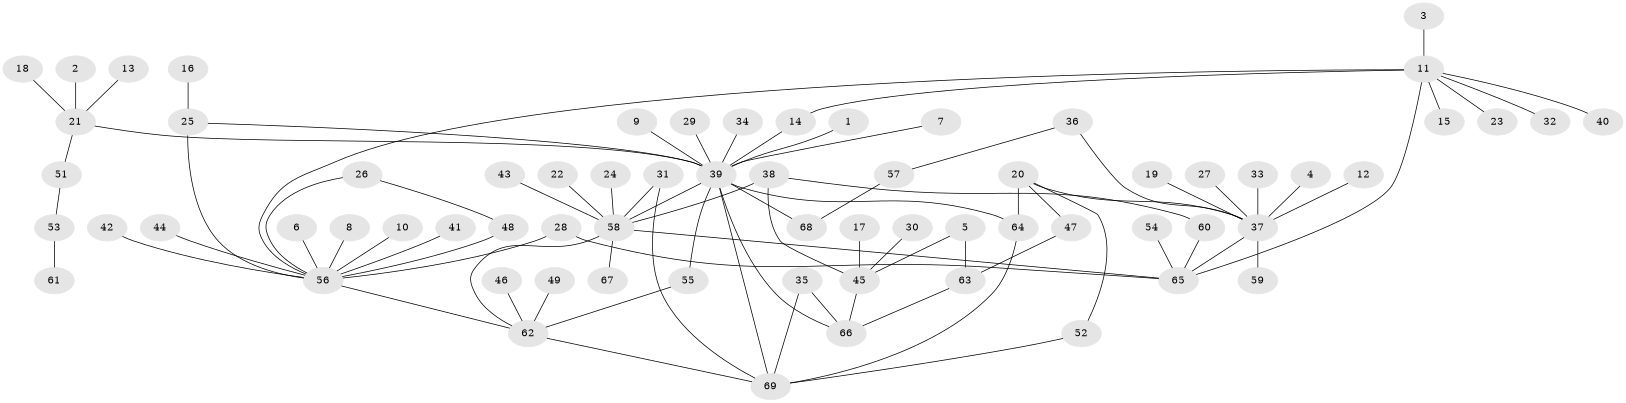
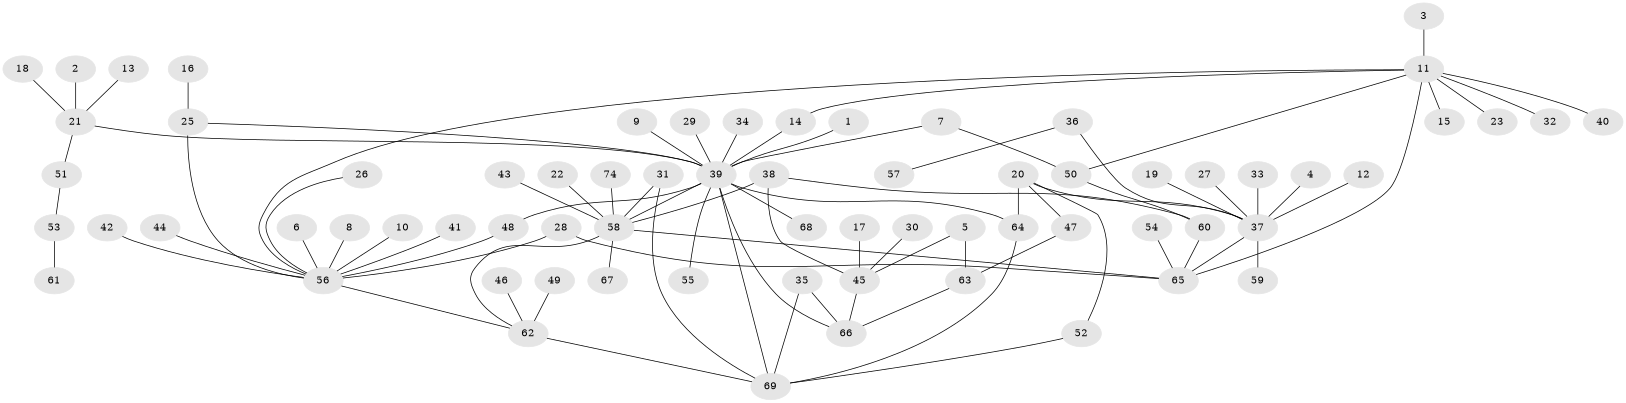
node "24": label "24" -> "74"
node "50": added
edge "57" -- "68": removed
edge "26" -- "48": now "39" -- "48"
edge "55" -- "62": removed
